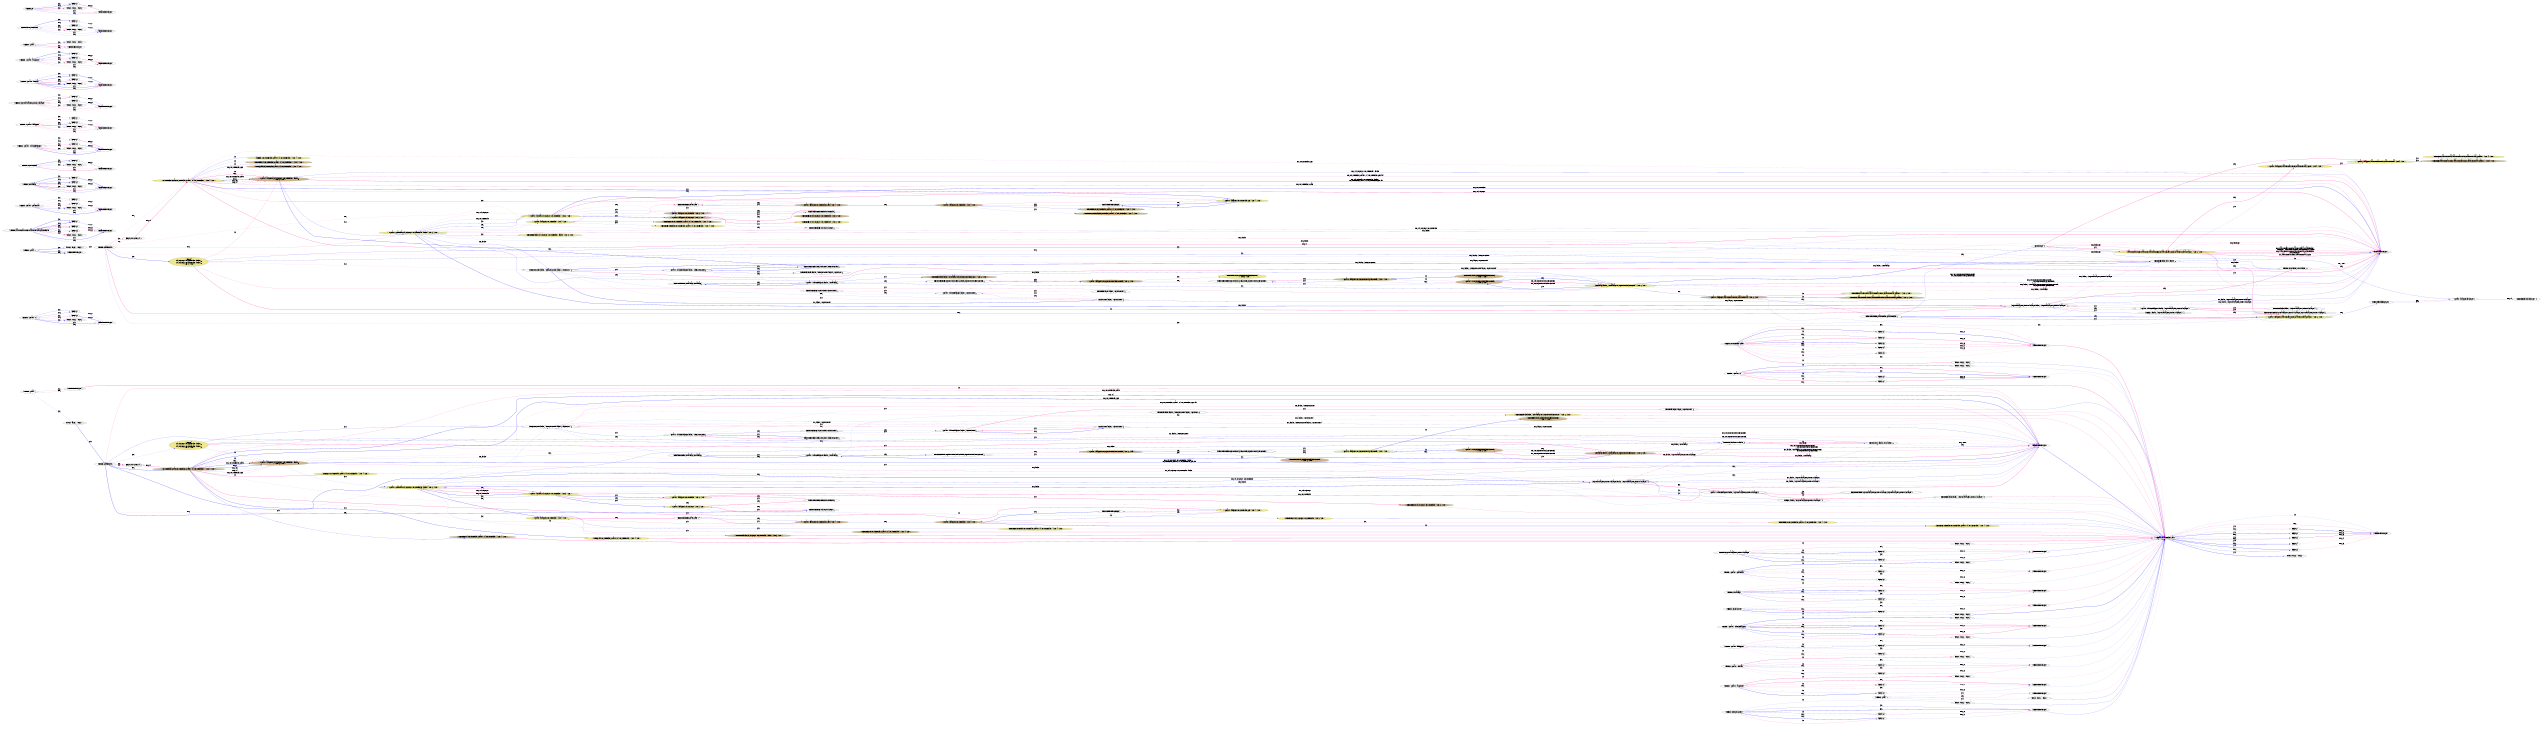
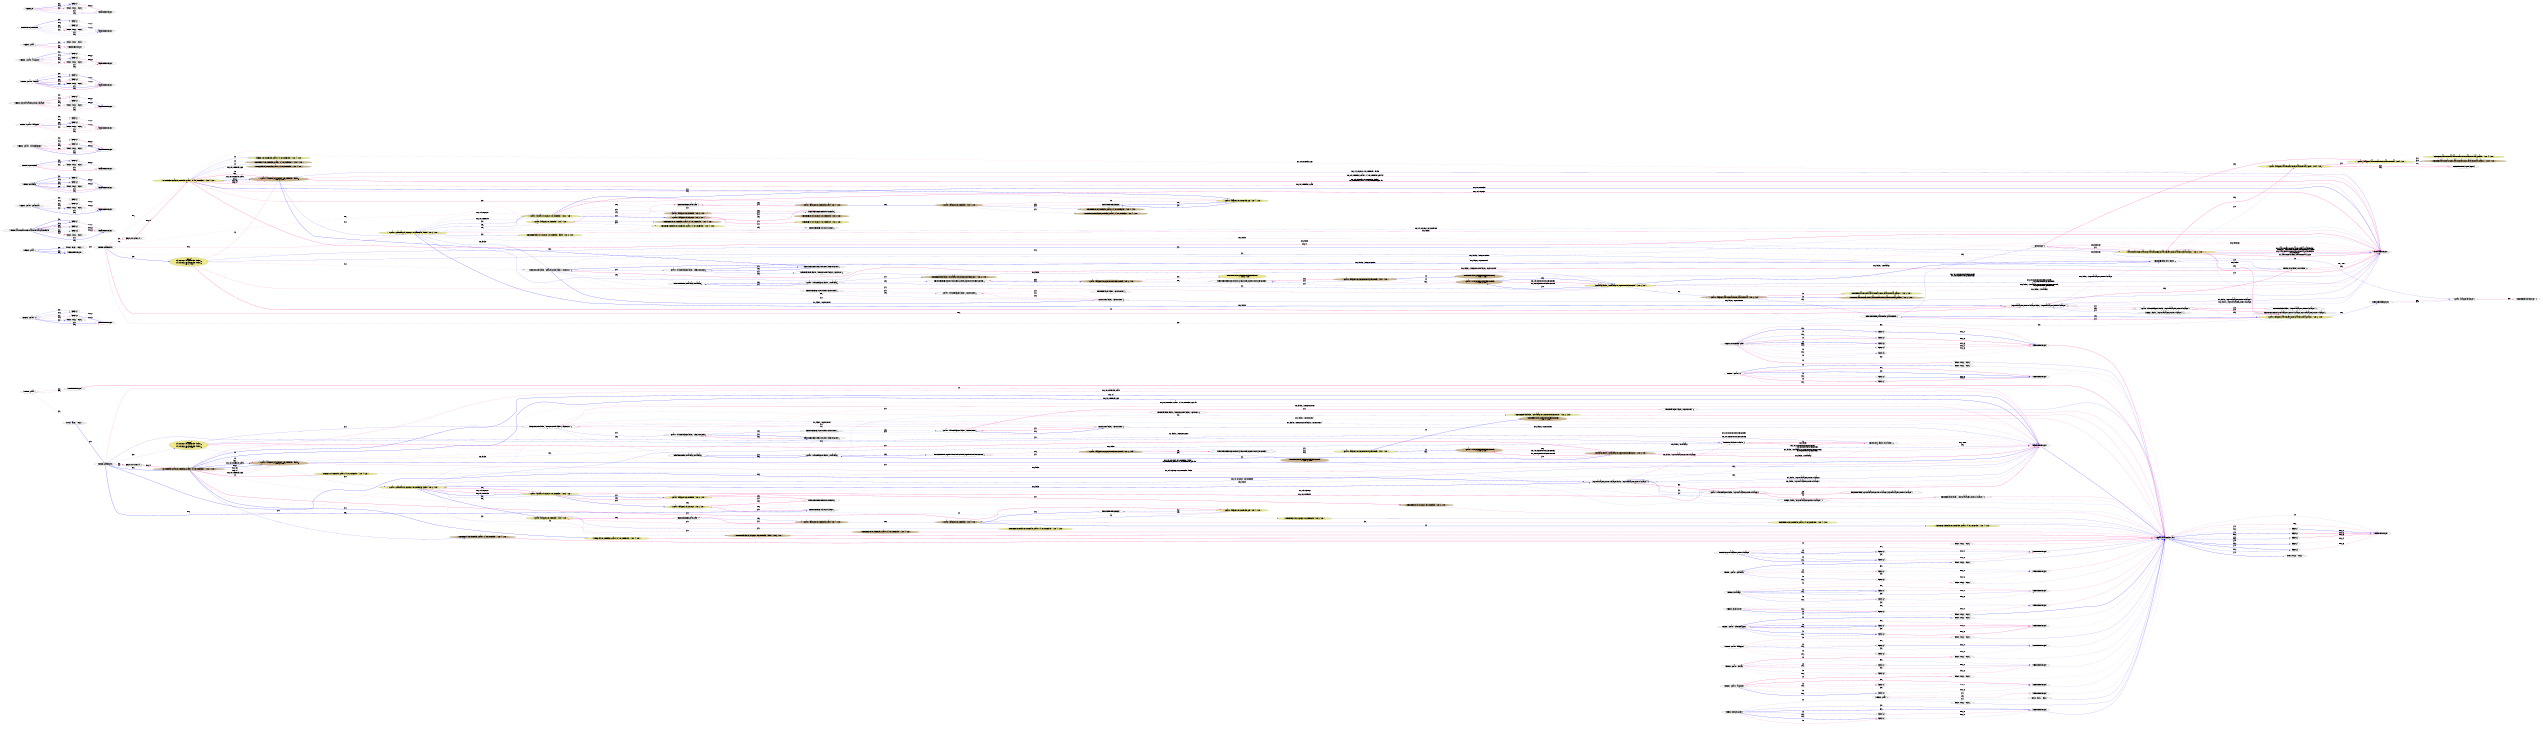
node "(FIELD_IDENTIFIER,SIGNIN,SIGNIN)": added
edge "(<operator>.fieldAccess,fetcher.get)" -> "(IDENTIFIER,fetcher,fetcher.get())": label "DDG: url" -> "AST: "
